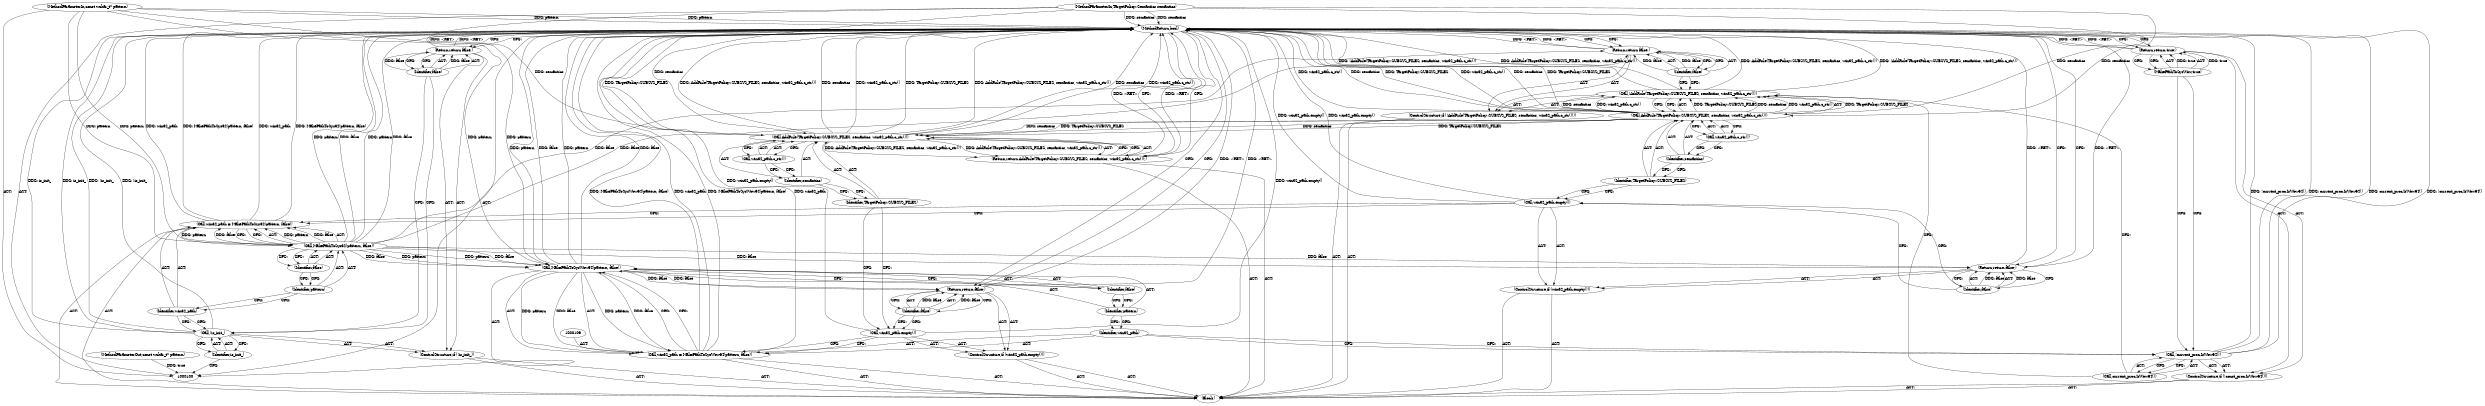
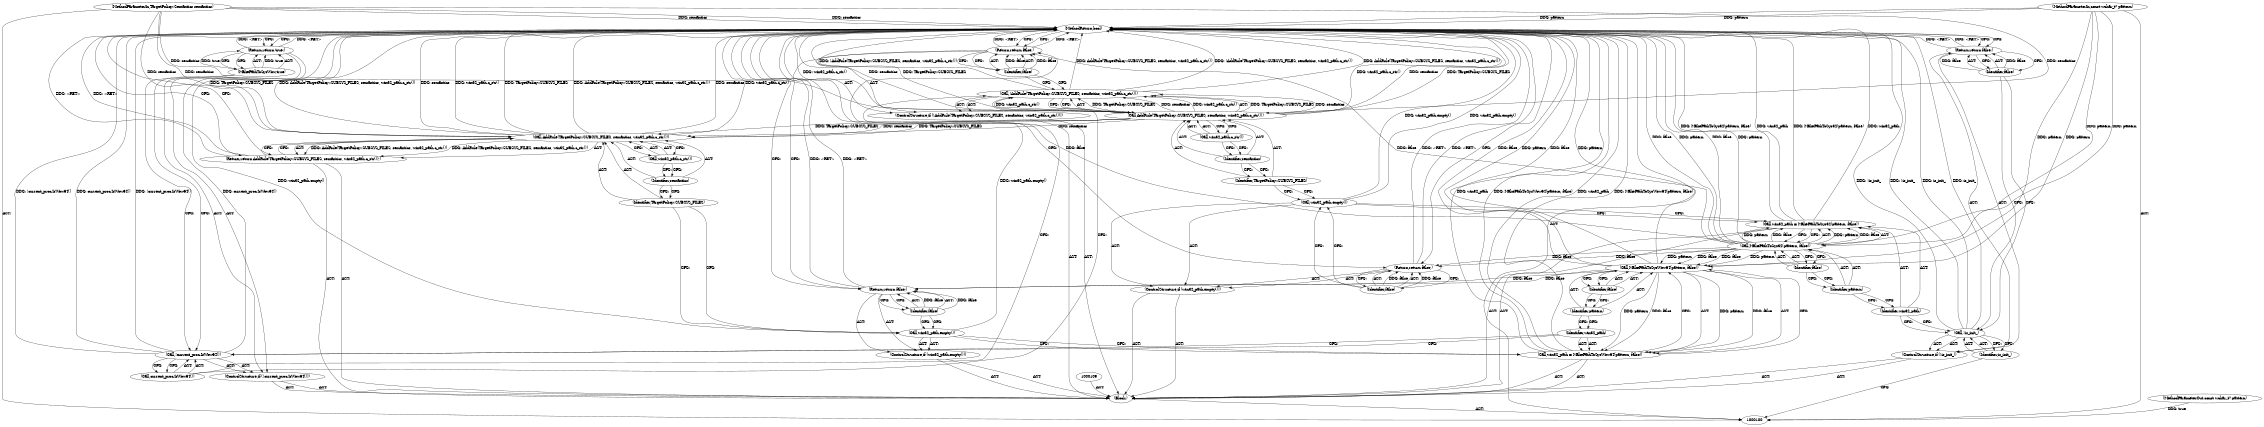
edge "1000109" -> "(Call,win32_path = MakePathToSysWow64(pattern, false))": now "1000109" -> "(Block,)"
edge "(Call,MakePathToSysWow64(pattern, false))" -> "1000100": now "(Block,)" -> "1000100"
node "(ControlStructure,if (!const_proc.IsWow64()))": label "(ControlStructure,if (!const_proc.IsWow64()))" -> "(ControlStructure,if (!current_proc.IsWow64()))"
